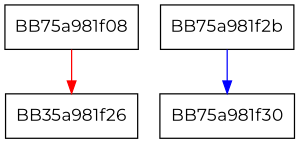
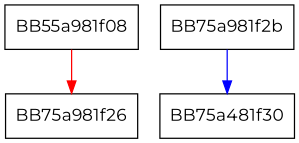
node "BB75a981f08": label "BB75a981f08" -> "BB55a981f08"
node "BB35a981f26": label "BB35a981f26" -> "BB75a981f26"
node "BB75a981f30": label "BB75a981f30" -> "BB75a481f30"
